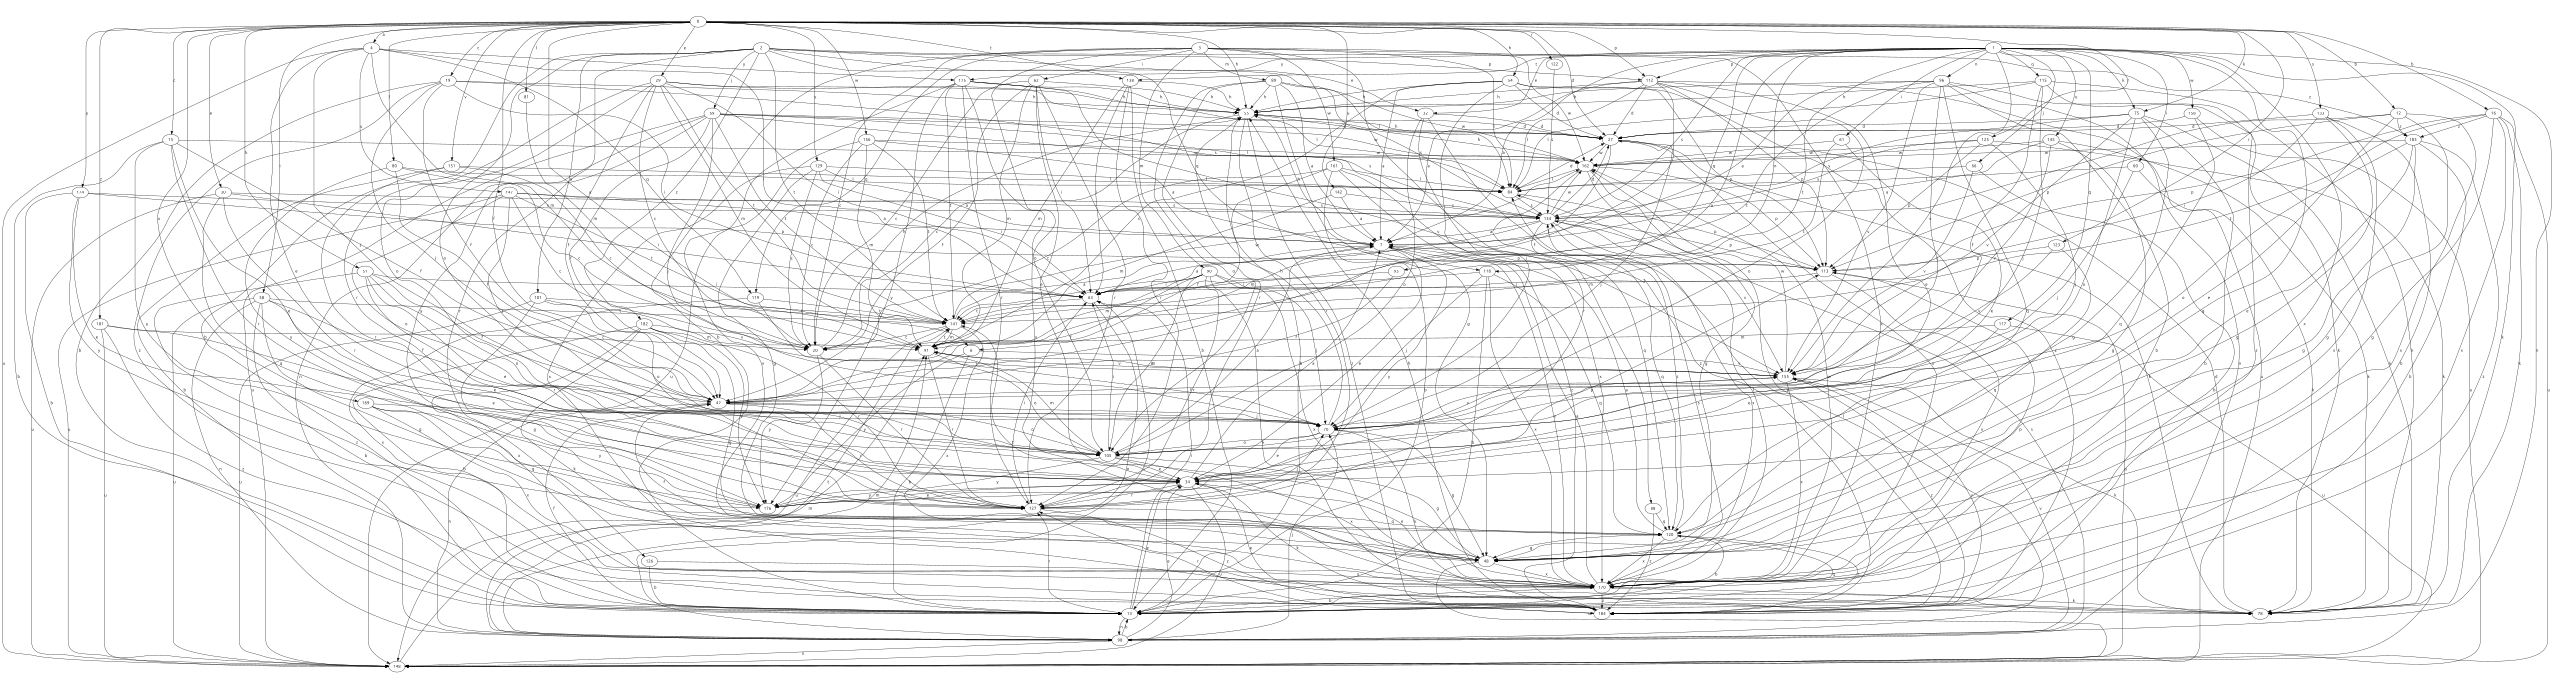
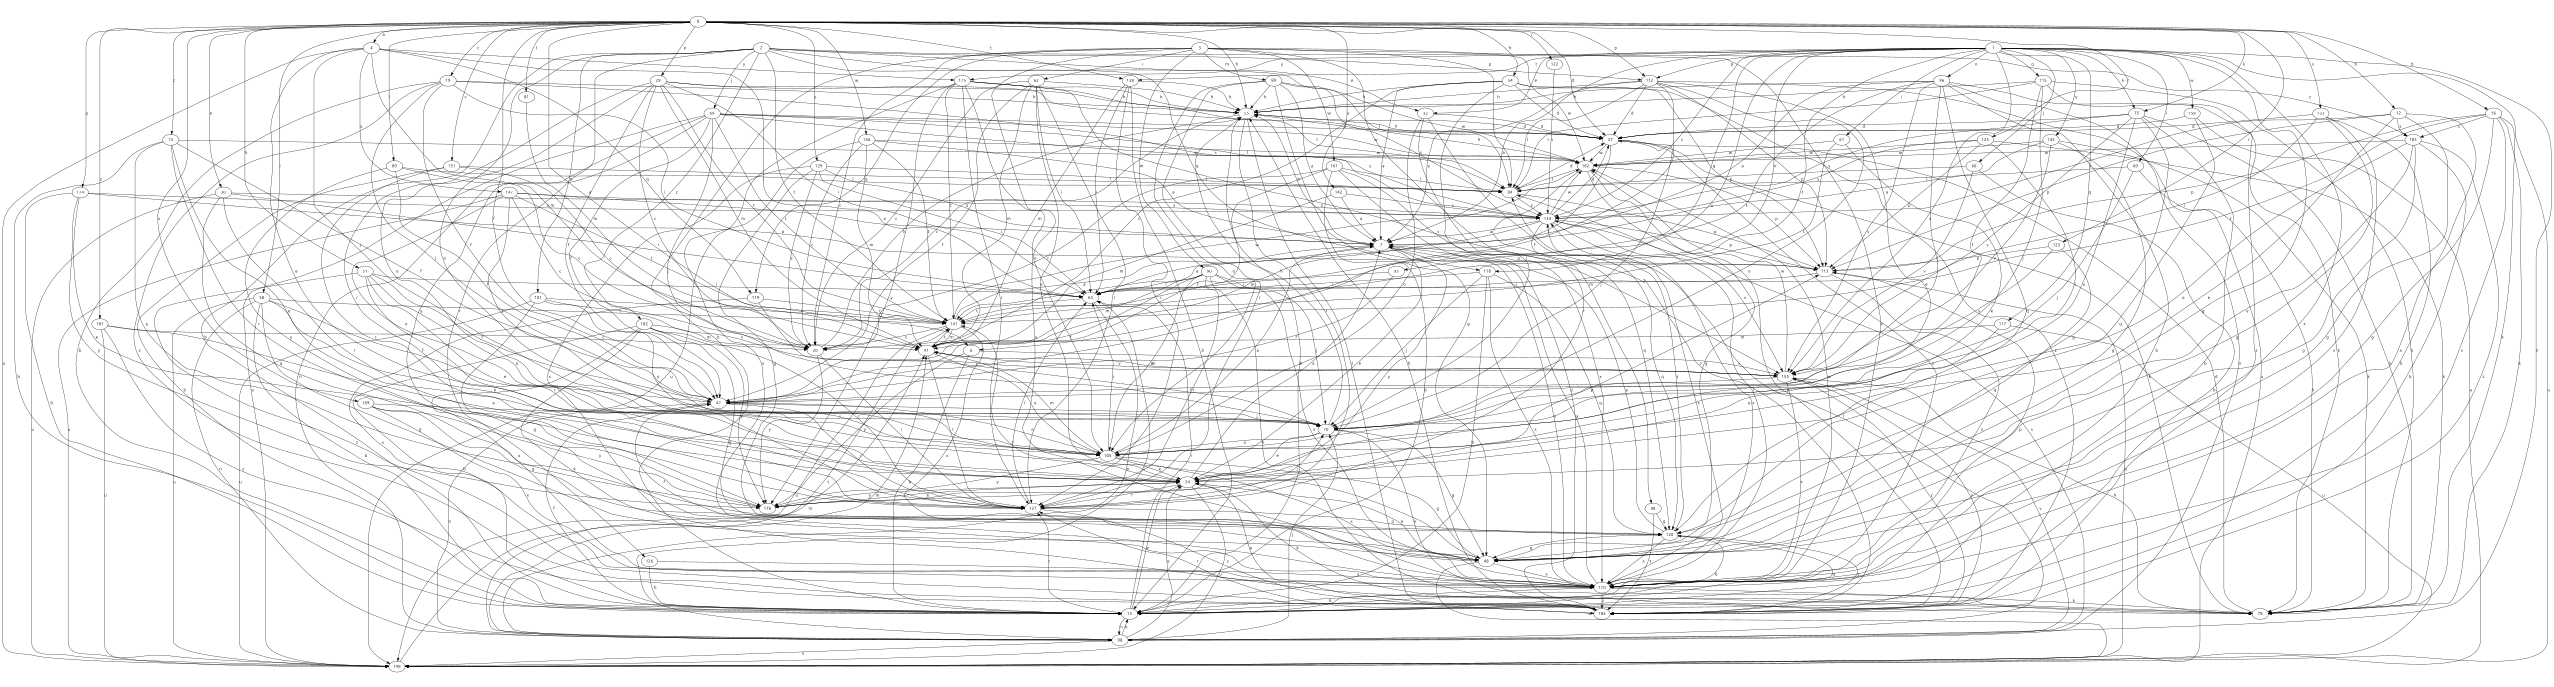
edge "70" -> "155": removed, label "v"
